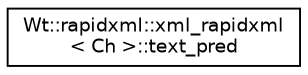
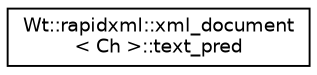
node "Wt::rapidxml::xml_rapidxml < Ch >::text_pred": label "Wt::rapidxml::xml_rapidxml < Ch >::text_pred" -> "Wt::rapidxml::xml_document < Ch >::text_pred"
